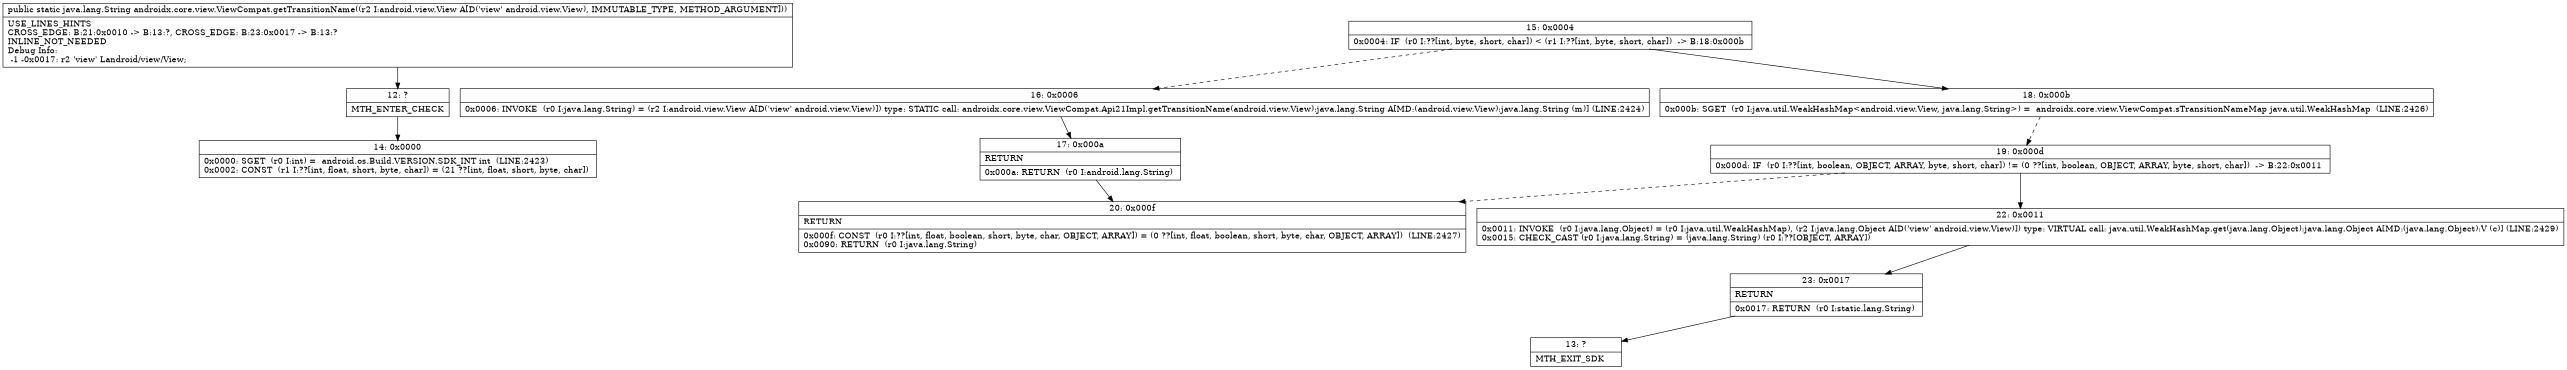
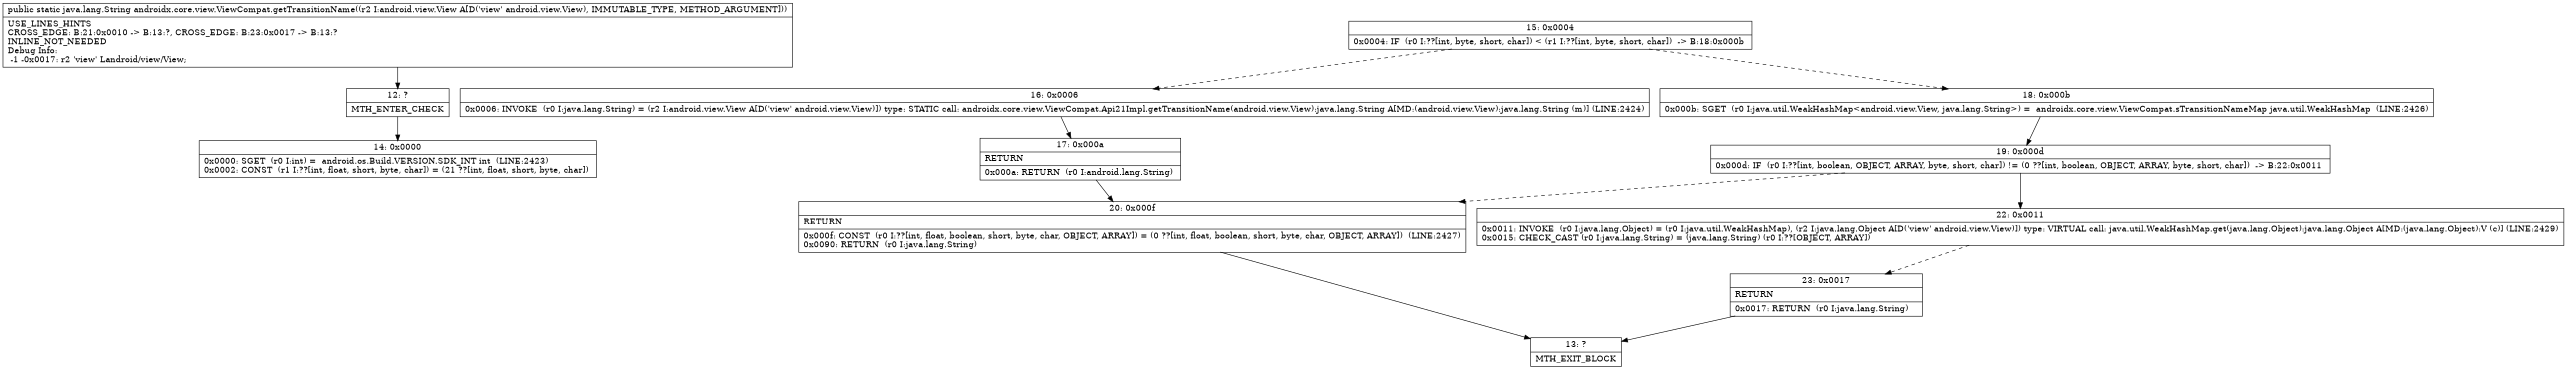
edge "15: 0x0004" -> "18: 0x000b": style solid -> dashed
edge "18: 0x000b" -> "19: 0x000d": style dashed -> solid
edge "22: 0x0011" -> "23: 0x0017": style solid -> dashed
edge "20: 0x000f" -> "13: ?": added
node "23: 0x0017": text "0x0017: RETURN  (r0 I:static.lang.String)" -> "0x0017: RETURN  (r0 I:java.lang.String)"
node "13: ?": text "MTH_EXIT_SDK" -> "MTH_EXIT_BLOCK"
